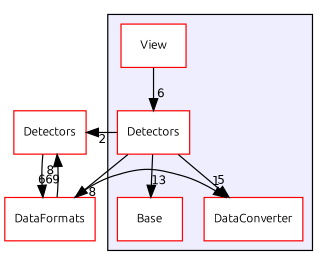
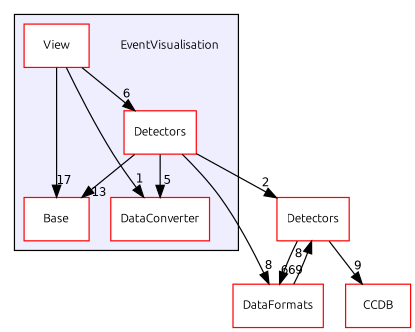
node "EventVisualisation": added
edge "View" -> "Base": added
edge "DataFormats" -> "DataConverter": now "View" -> "DataConverter"
node "CCDB": added
